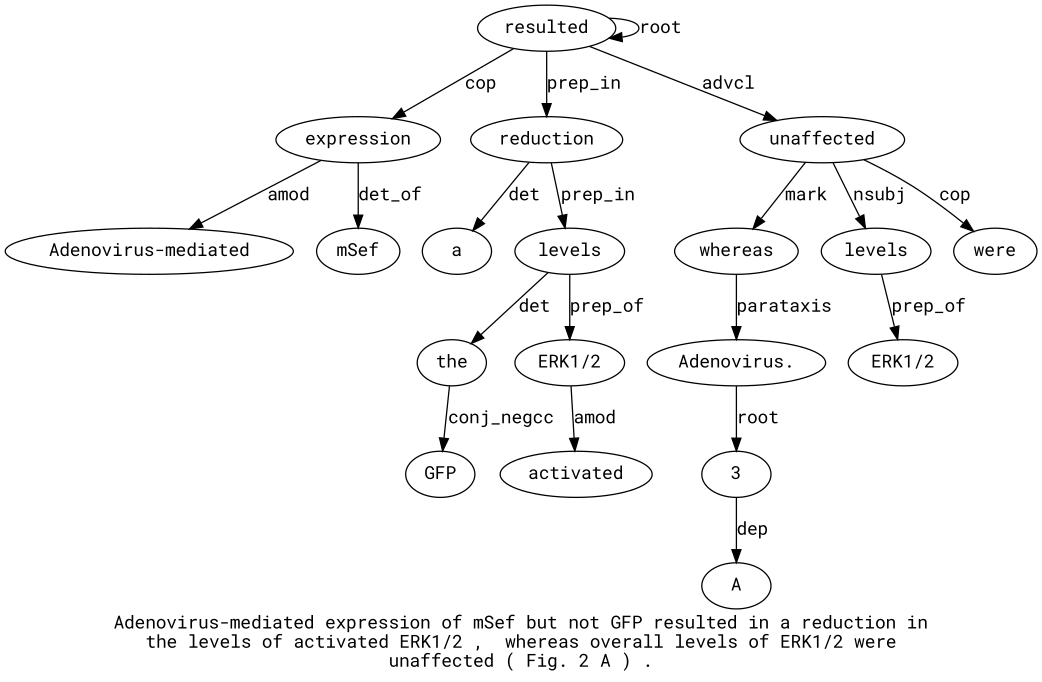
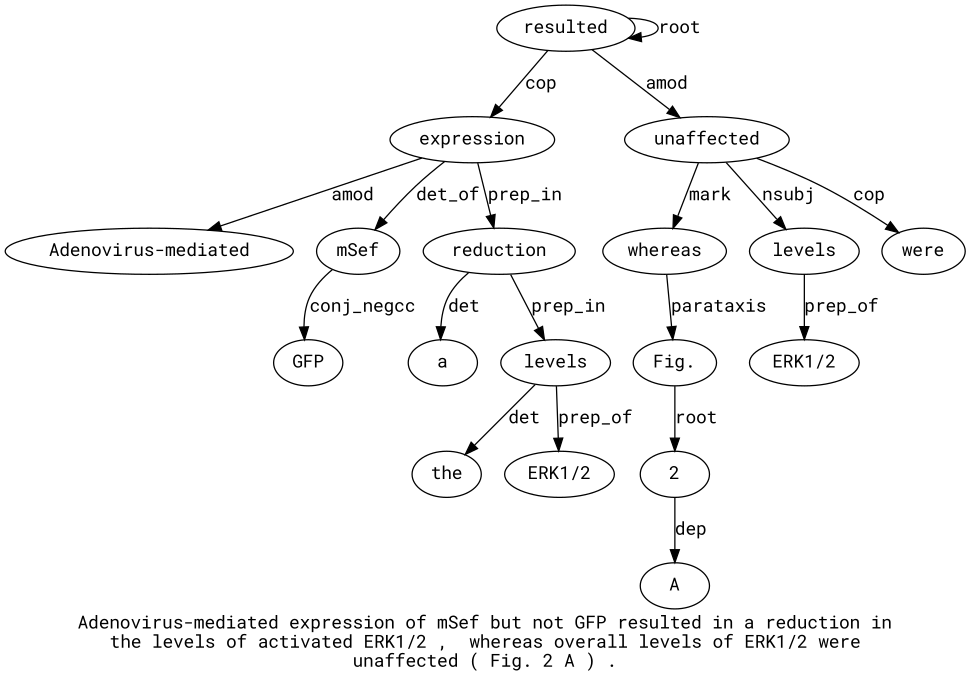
edge "resulted" -> "reduction": now "expression" -> "reduction"
edge "resulted" -> "unaffected": label "advcl" -> "amod"
node "Adenovirus.": label "Adenovirus." -> "Fig."
edge "the" -> "GFP": now "mSef" -> "GFP"
node "activated": removed
node "3": label "3" -> "2"
